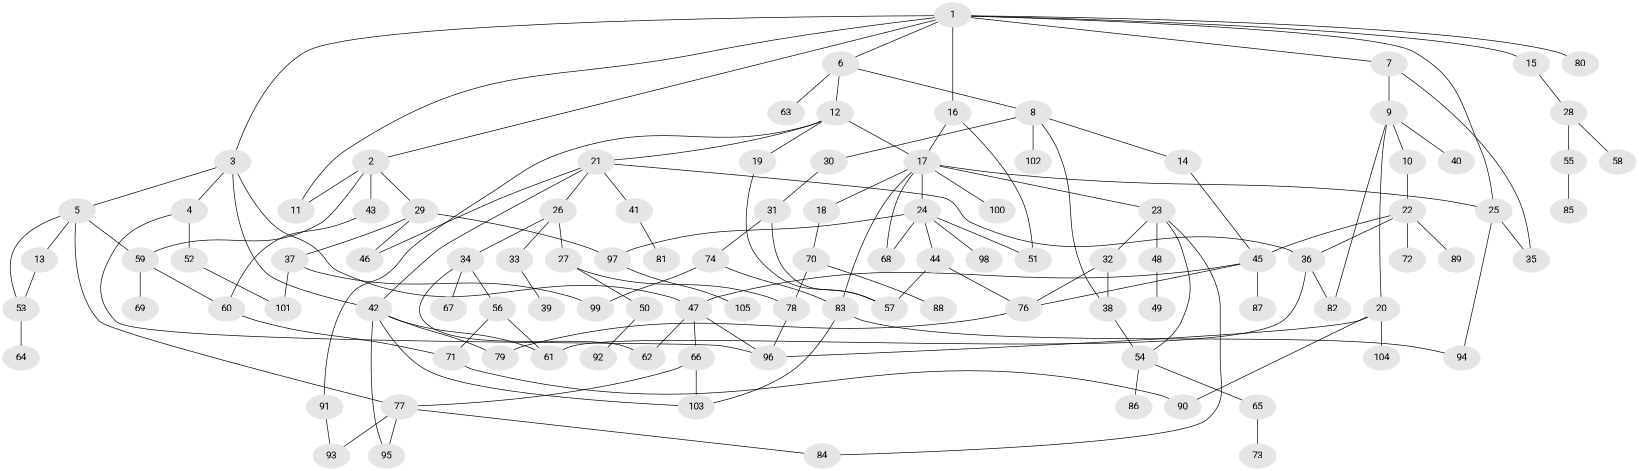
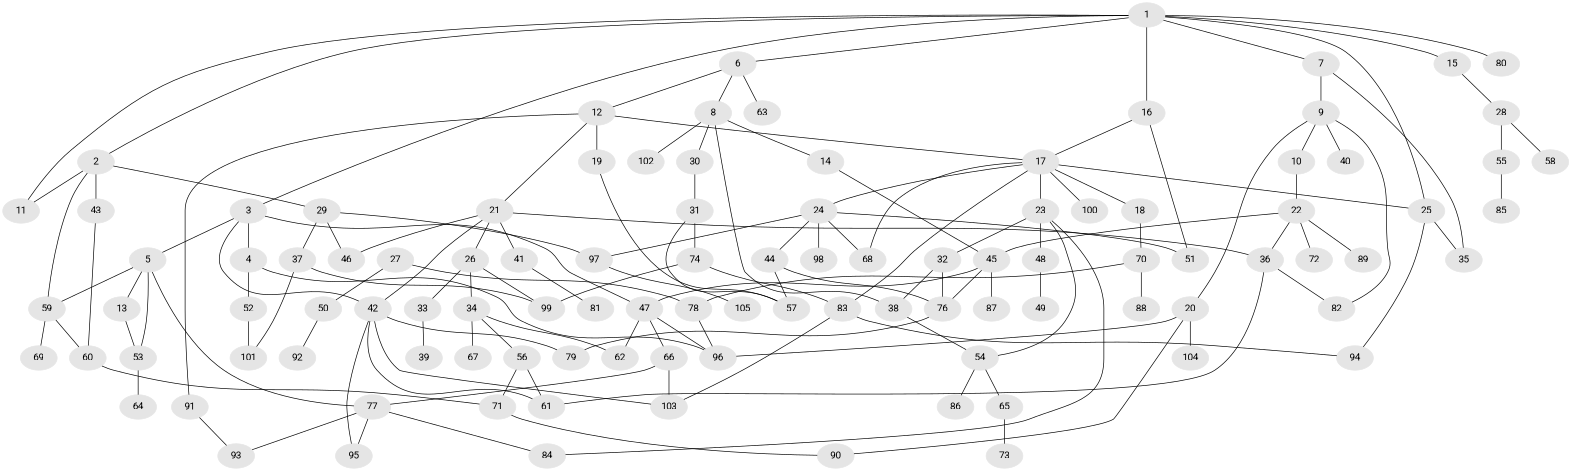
edge "26" -- "27": now "26" -- "99"
